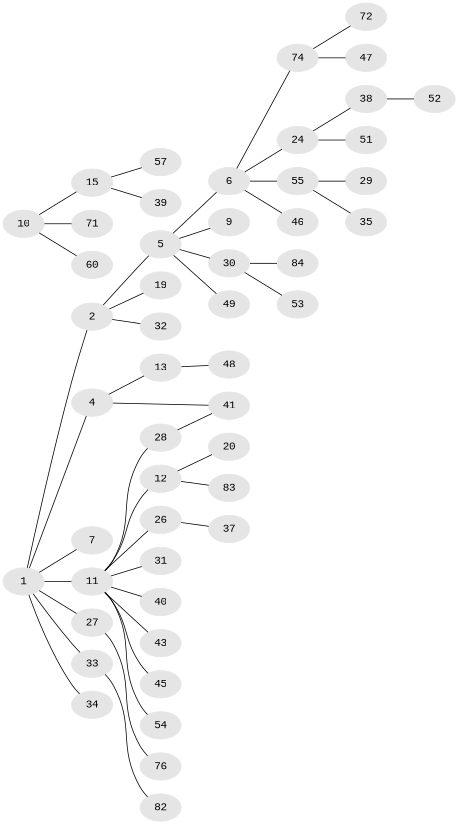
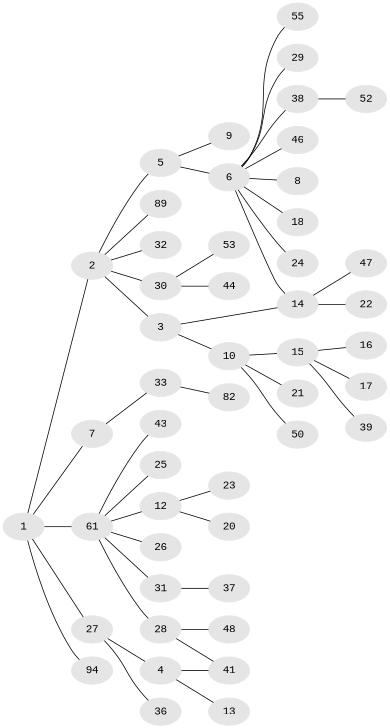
node "72": label "72" -> "22"
node "74": label "74" -> "14"
edge "38" -- "24": now "38" -- "6"
node "51": removed
node "57": label "57" -> "17"
node "8": added
edge "55" -- "29": now "6" -- "29"
node "18": added
node "35": removed
node "71": label "71" -> "21"
edge "5" -- "30": now "2" -- "30"
node "84": label "84" -> "44"
node "60": label "60" -> "50"
node "19": label "19" -> "89"
node "49": removed
node "3": added
node "16": added
edge "48" -- "13": now "48" -- "28"
node "83": label "83" -> "23"
edge "4" -- "1": now "4" -- "27"
edge "26" -- "37": now "31" -- "37"
node "11": label "11" -> "61"
node "40": removed
edge "1" -- "33": now "7" -- "33"
node "45": label "45" -> "25"
node "34": label "34" -> "94"
node "54": removed
node "76": label "76" -> "36"
